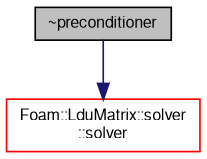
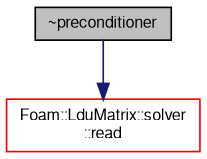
node "Foam::LduMatrix::solver ::solver": label "Foam::LduMatrix::solver ::solver" -> "Foam::LduMatrix::solver ::read"
